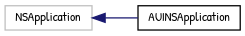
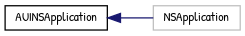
edge "AUINSApplication" -> "NSApplication": reversed
